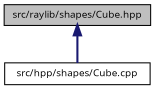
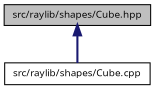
node "src/hpp/shapes/Cube.cpp": label "src/hpp/shapes/Cube.cpp" -> "src/raylib/shapes/Cube.cpp"
